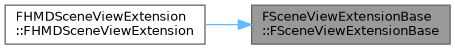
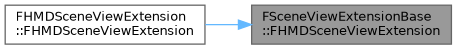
node "FSceneViewExtensionBase ::FSceneViewExtensionBase": label "FSceneViewExtensionBase ::FSceneViewExtensionBase" -> "FSceneViewExtensionBase ::FHMDSceneViewExtension"
